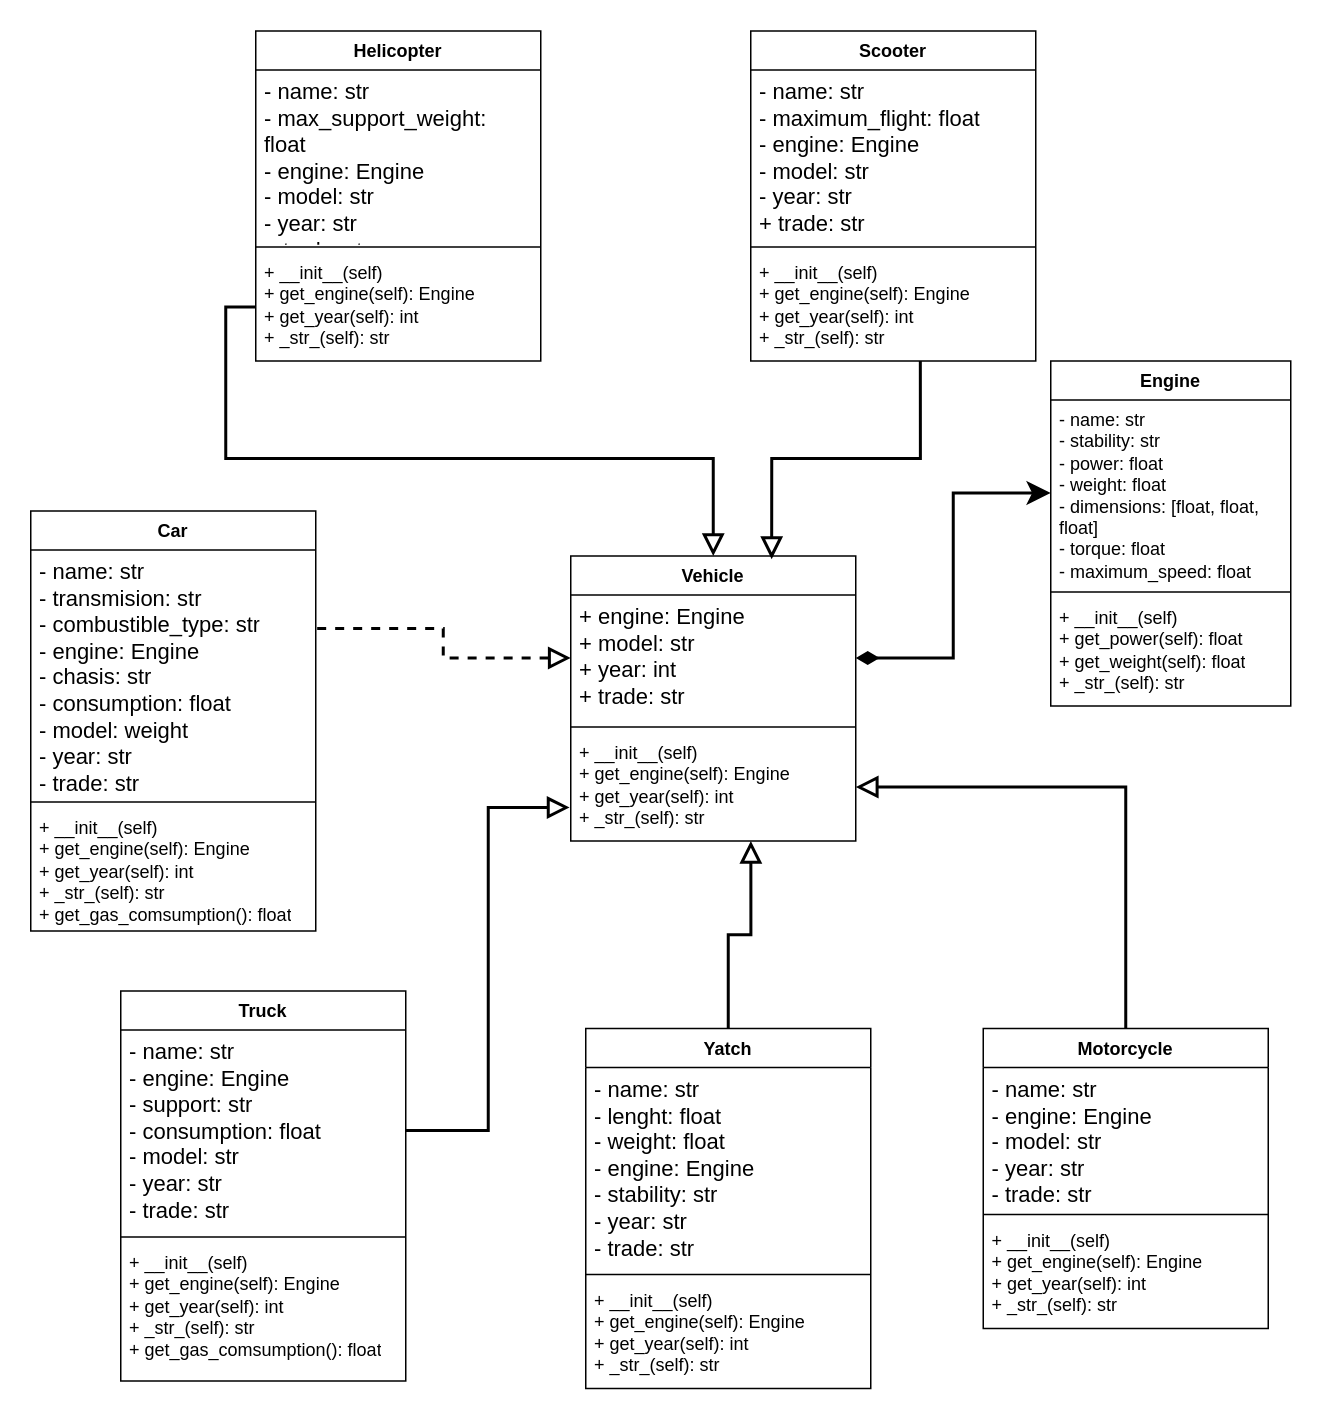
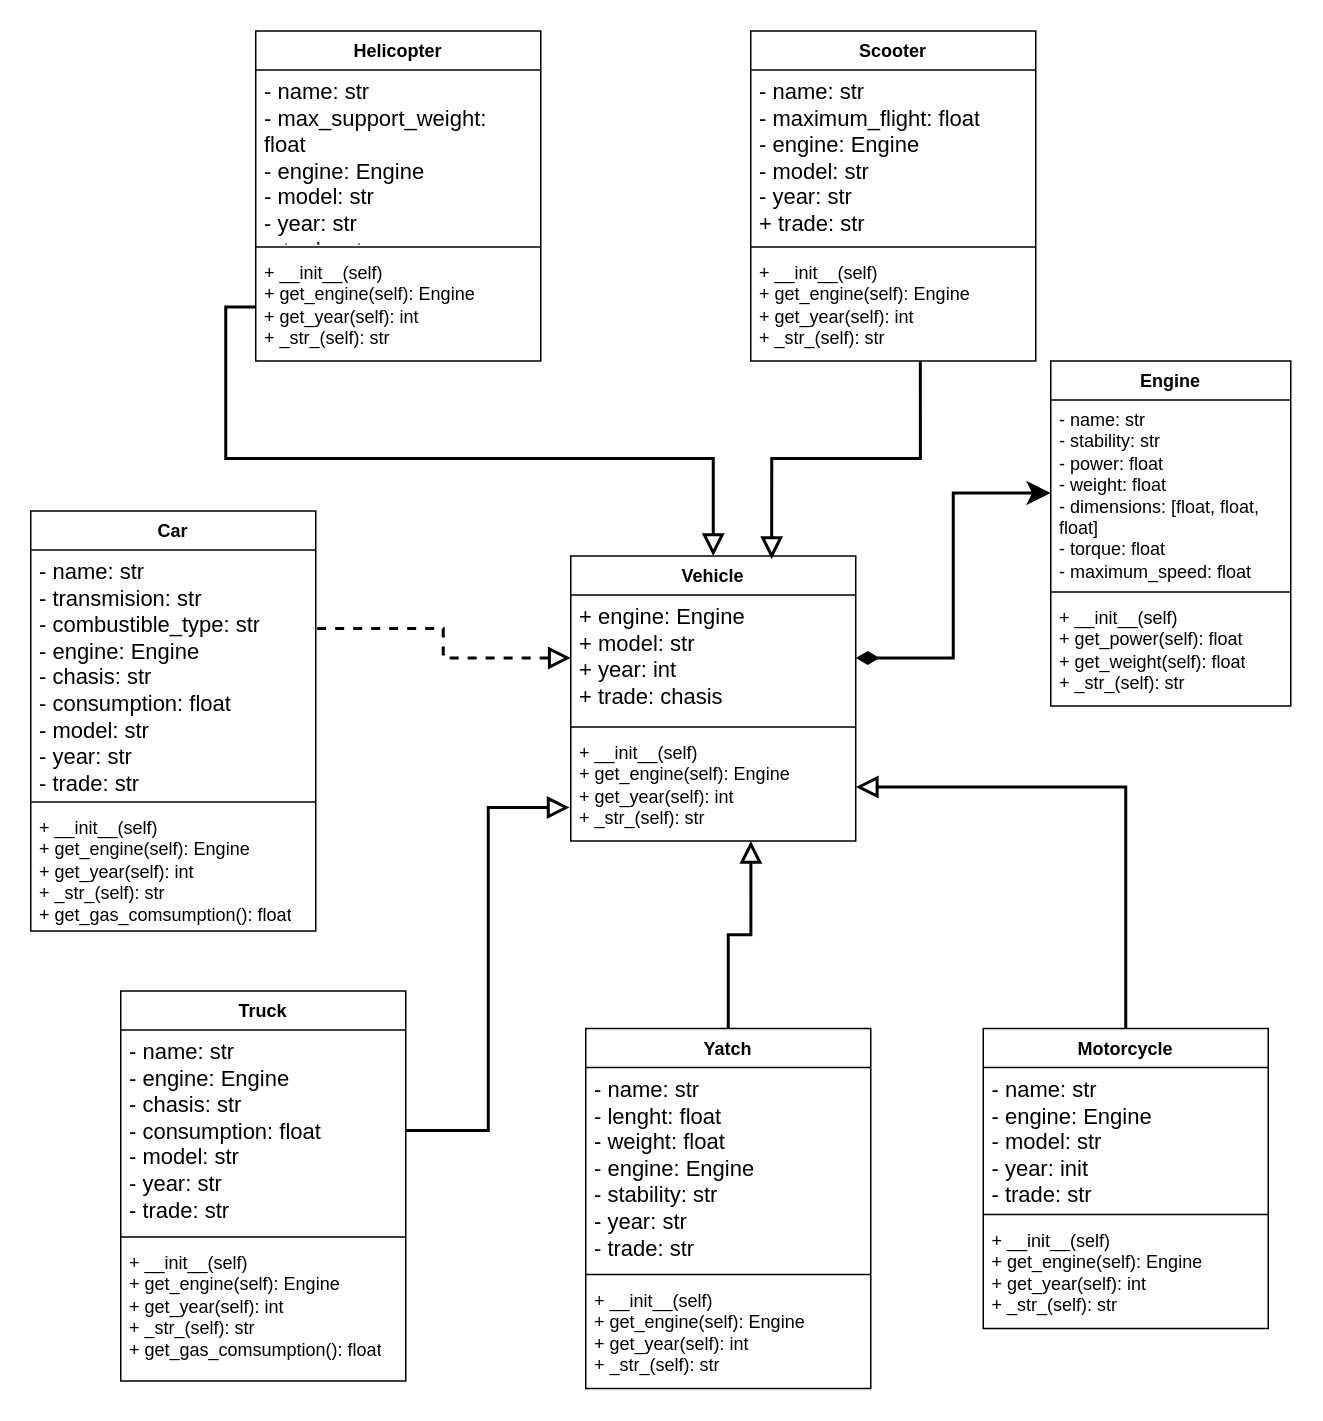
node "+ engine: Engine + model: str + year: int + trade: str": label "+ engine: Engine + model: str + year: int + trade: str" -> "+ engine: Engine + model: str + year: int + trade: chasis"
node "- name: str - transmision: str - combustible_type: str - engine: Engine - chasis: str - consumption: float - model: weight - year: str - trade: str": label "- name: str - transmision: str - combustible_type: str - engine: Engine - chasis: str - consumption: float - model: weight - year: str - trade: str" -> "- name: str - transmision: str - combustible_type: str - engine: Engine - chasis: str - consumption: float - model: str - year: str - trade: str"
node "- name: str - engine: Engine - support: str - consumption: float - model: str - year: str - trade: str": label "- name: str - engine: Engine - support: str - consumption: float - model: str - year: str - trade: str" -> "- name: str - engine: Engine - chasis: str - consumption: float - model: str - year: str - trade: str"
node "- name: str - engine: Engine - model: str - year: str - trade: str": label "- name: str - engine: Engine - model: str - year: str - trade: str" -> "- name: str - engine: Engine - model: str - year: init - trade: str"
